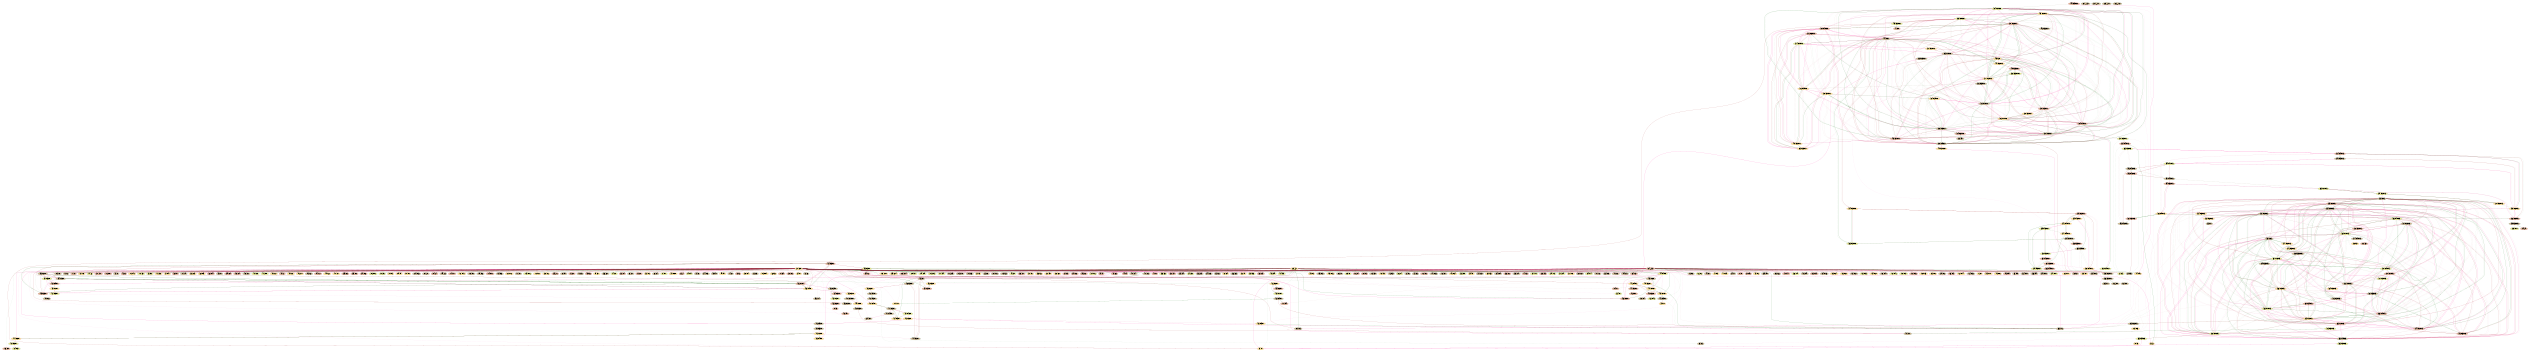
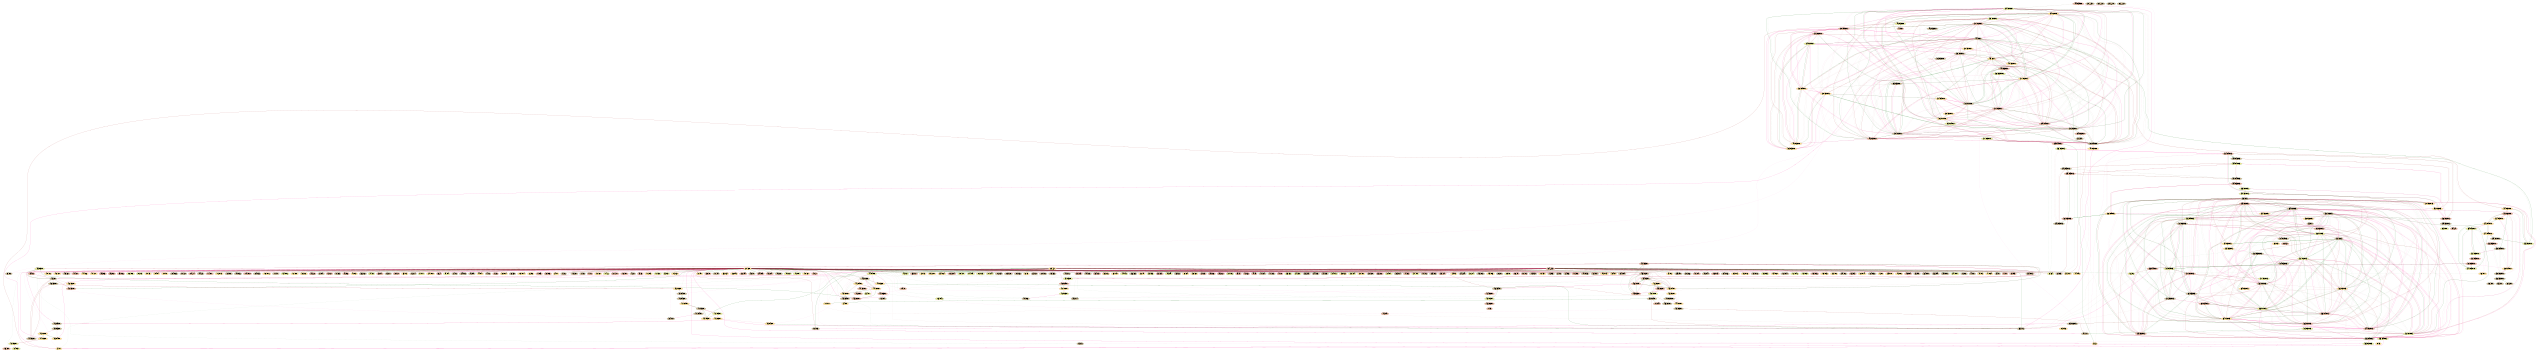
node "(338) R22": removed
node "(386) U19": removed
